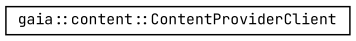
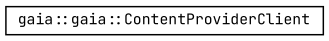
node "gaia::content::ContentProviderClient": label "gaia::content::ContentProviderClient" -> "gaia::gaia::ContentProviderClient"
